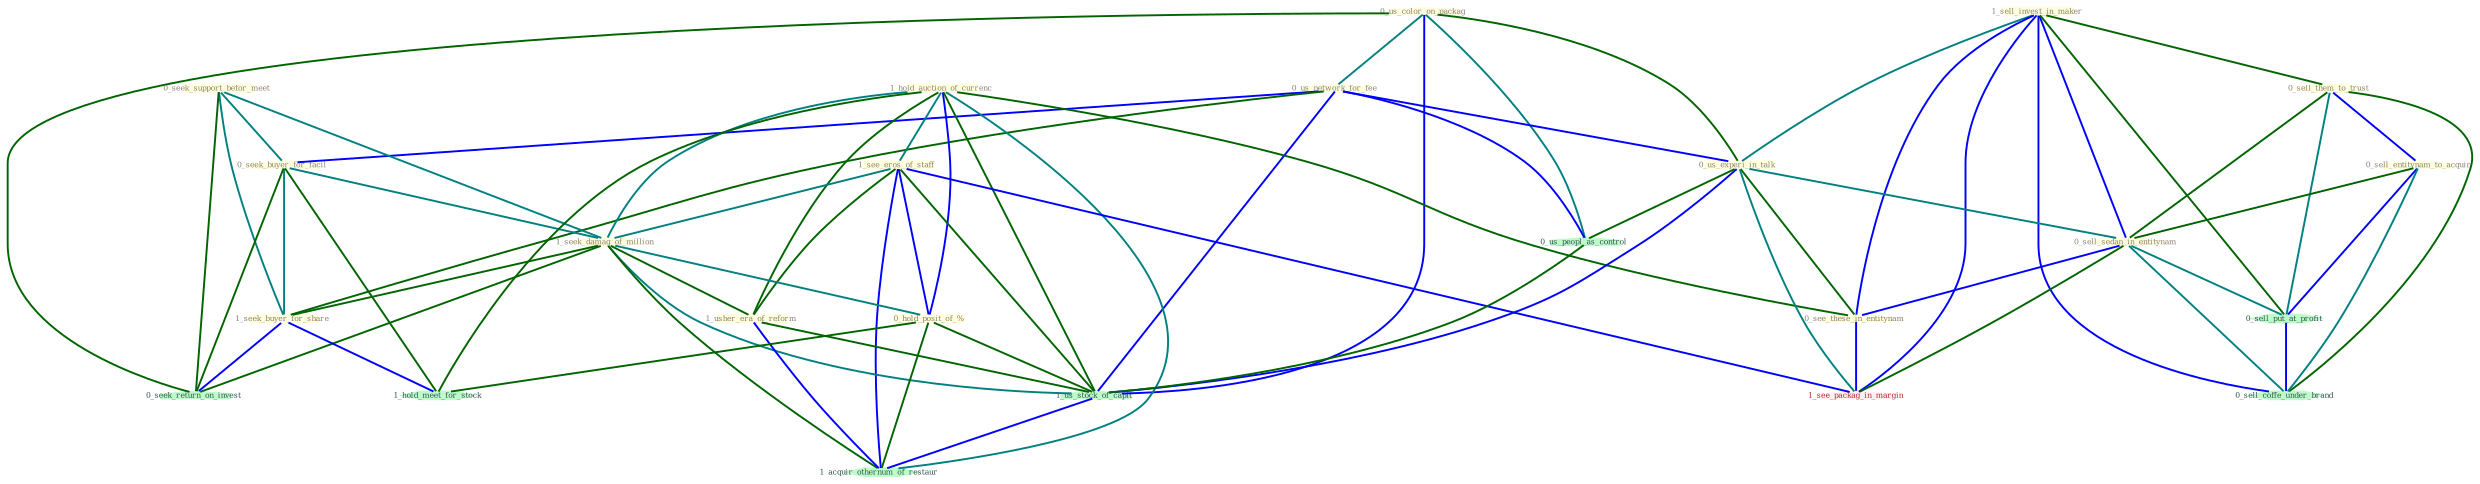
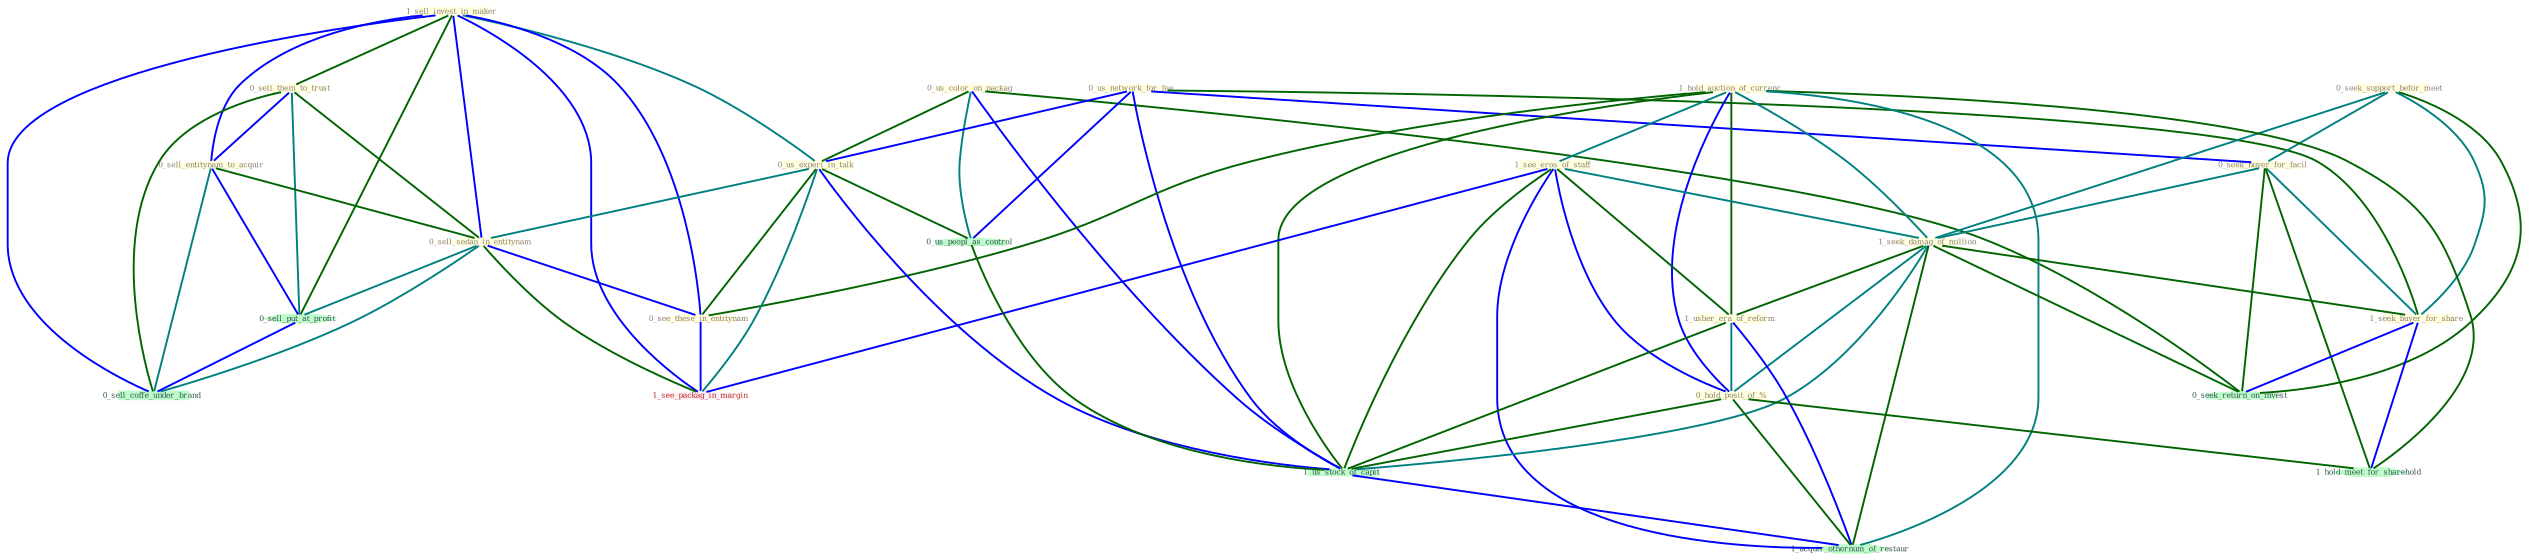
edge "0_us_color_on_packag" -- "0_us_network_for_fee": removed
edge "1_sell_invest_in_maker" -- "0_sell_entitynam_to_acquir": added
edge "1_usher_era_of_reform" -- "0_hold_posit_of_%": added
node "1_hold_meet_for_stock": label "1_hold_meet_for_stock" -> "1_hold_meet_for_sharehold"
node "0_sell_coffe_under_brand": shape hexagon -> box
